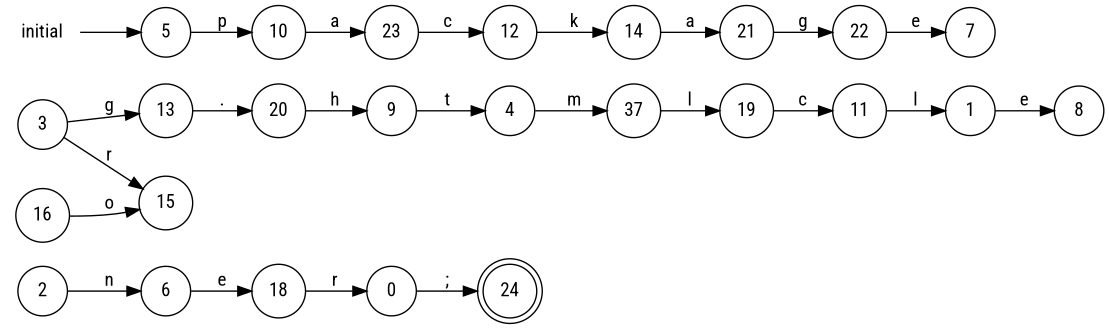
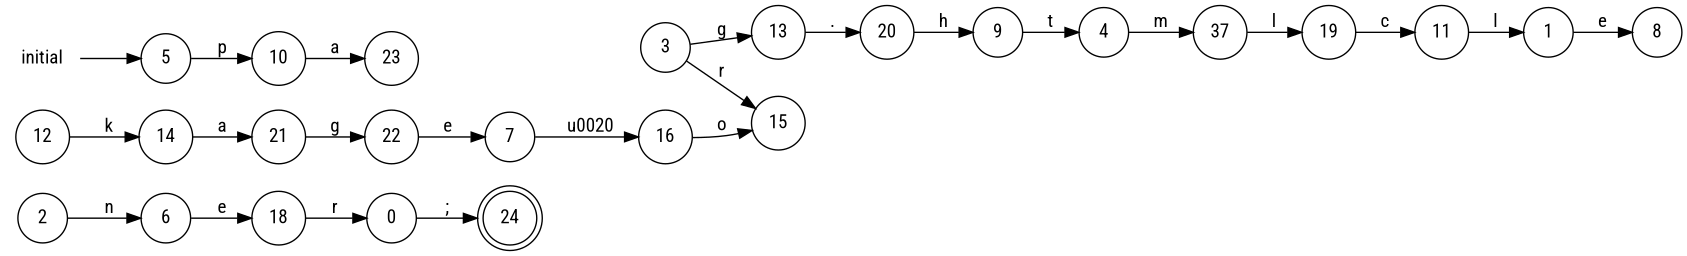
edge "23" -> "12": removed, label "c"
edge "7" -> "16": added, label "u0020"
